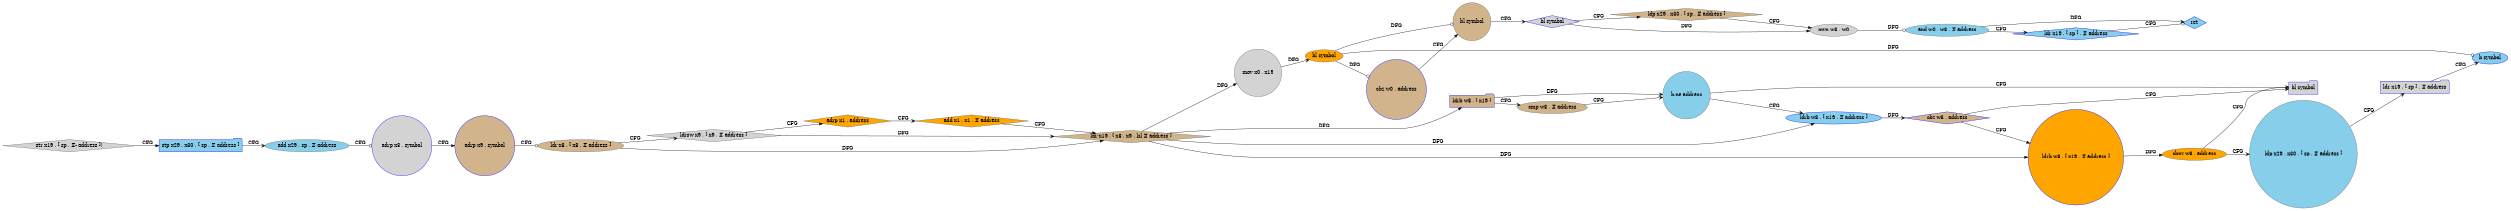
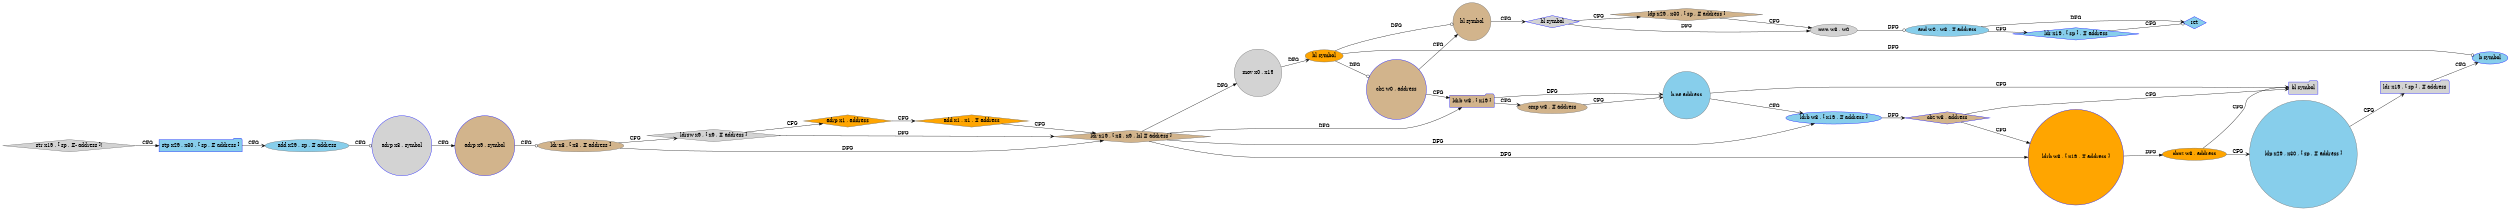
edge "cbz w0 , address" -> "ldrb w8 , [ x19 ]": added, label "CFG"
